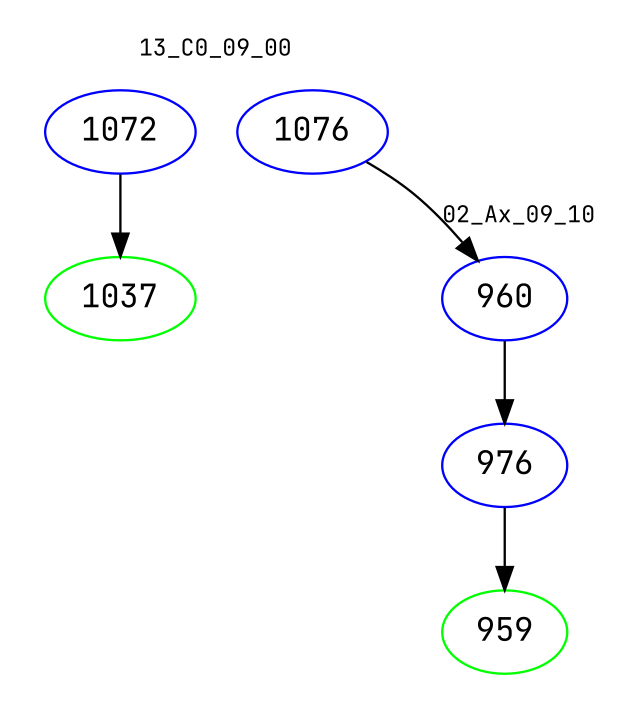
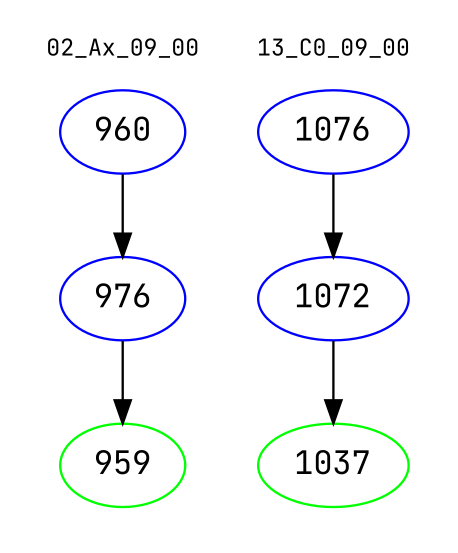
cluster "02_Ax_09_10": label "02_Ax_09_10" -> "02_Ax_09_00"
edge "1076" -> "960": now "1076" -> "1072"
